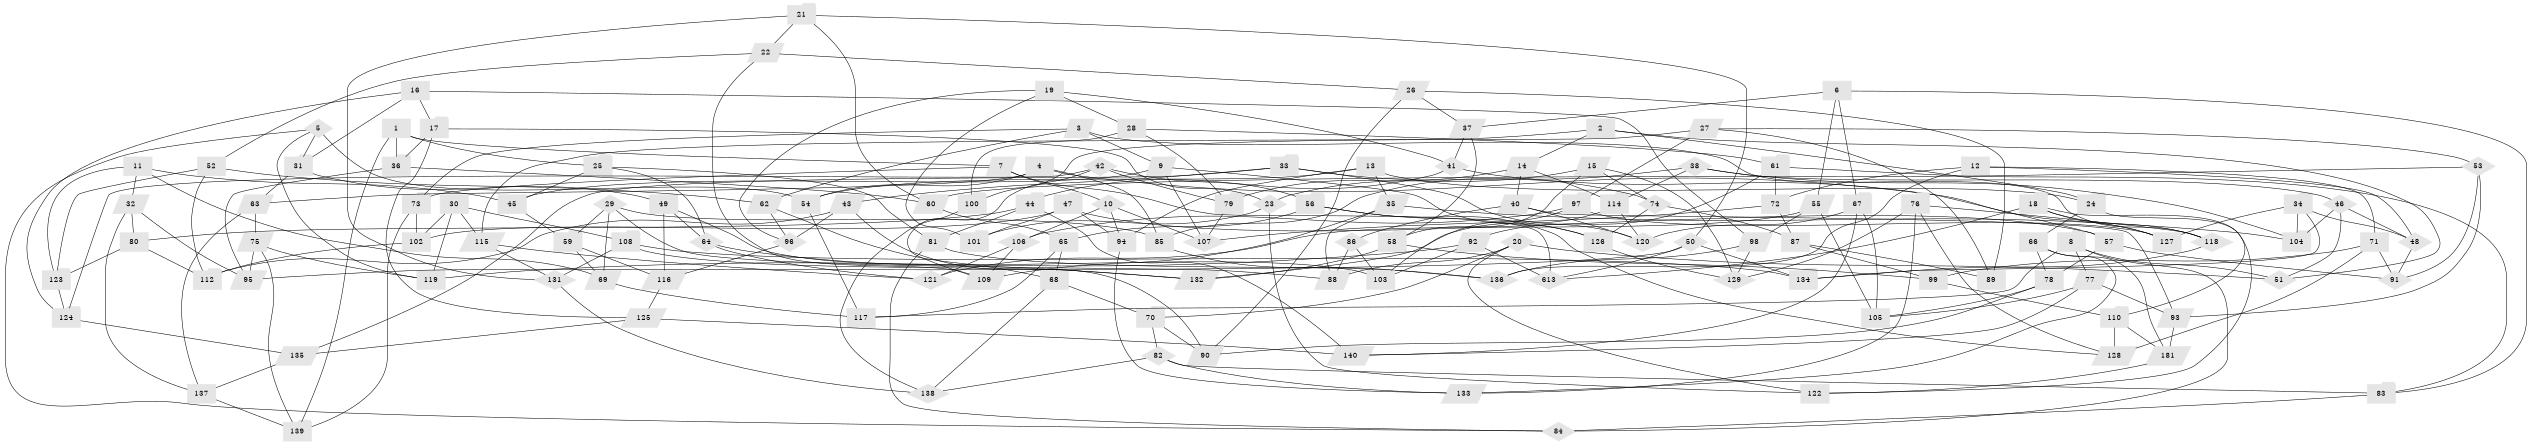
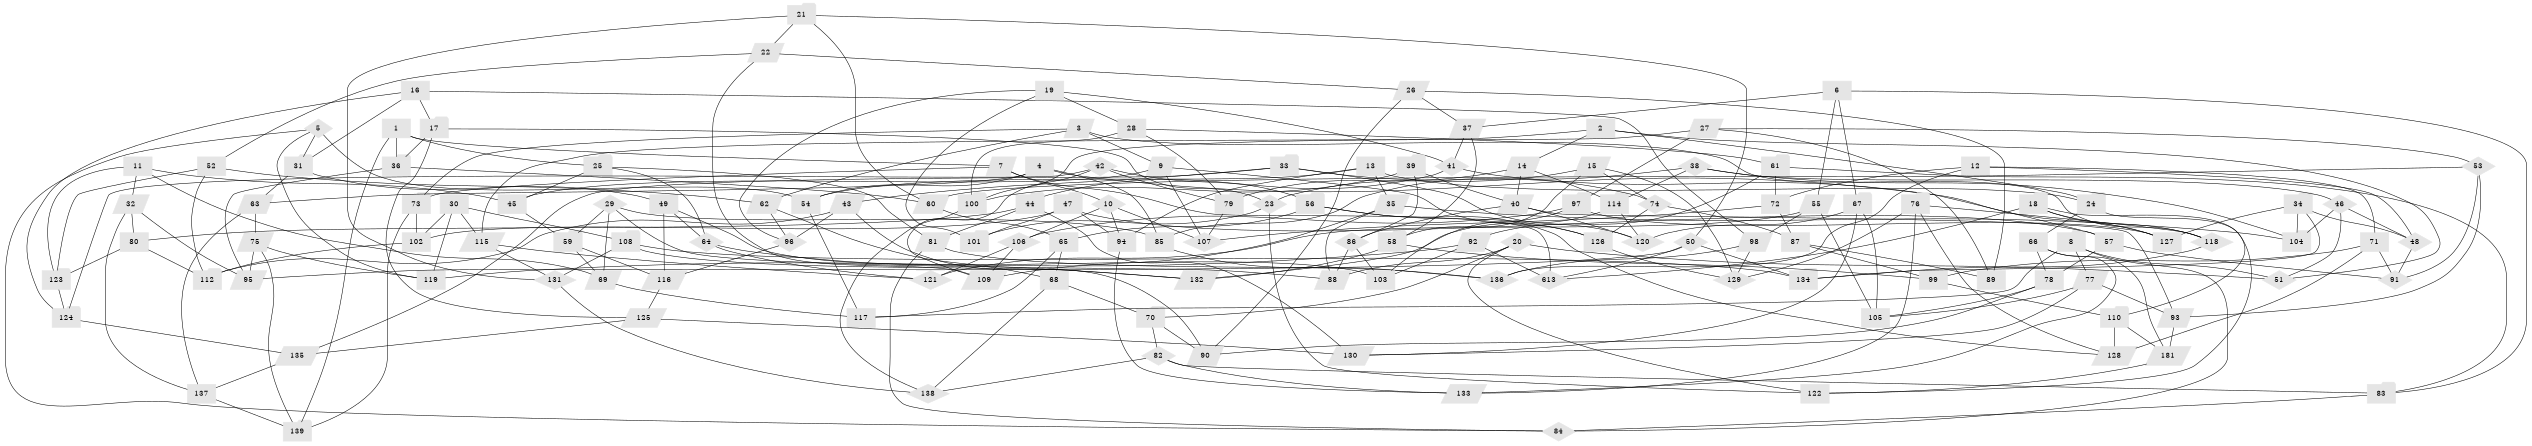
node "39": added
node "140": label "140" -> "130"
